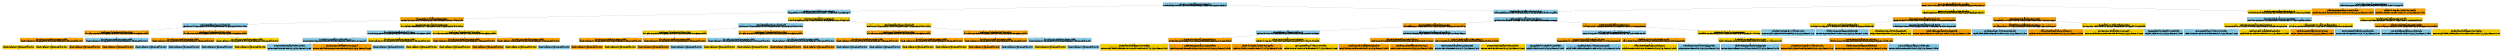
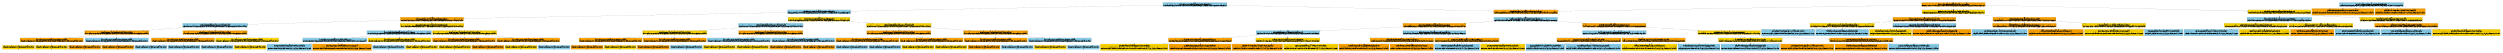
node "273": fillcolor skyblue -> orange
